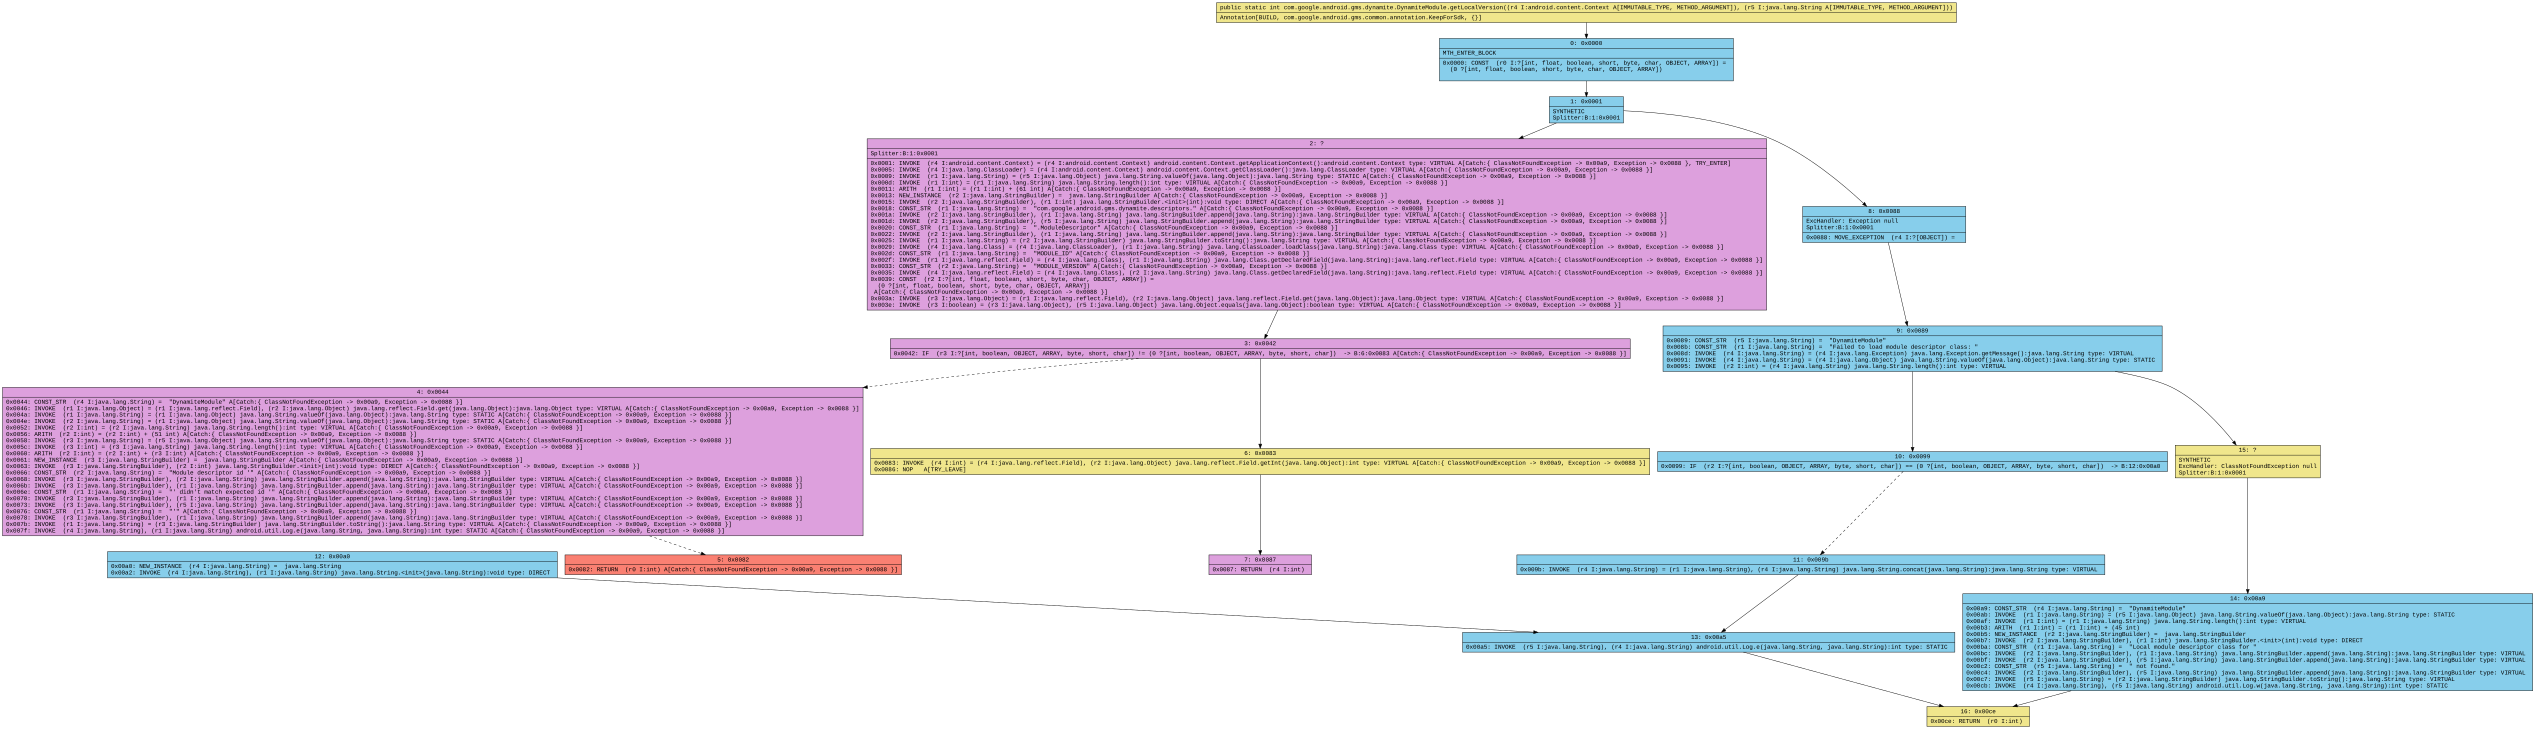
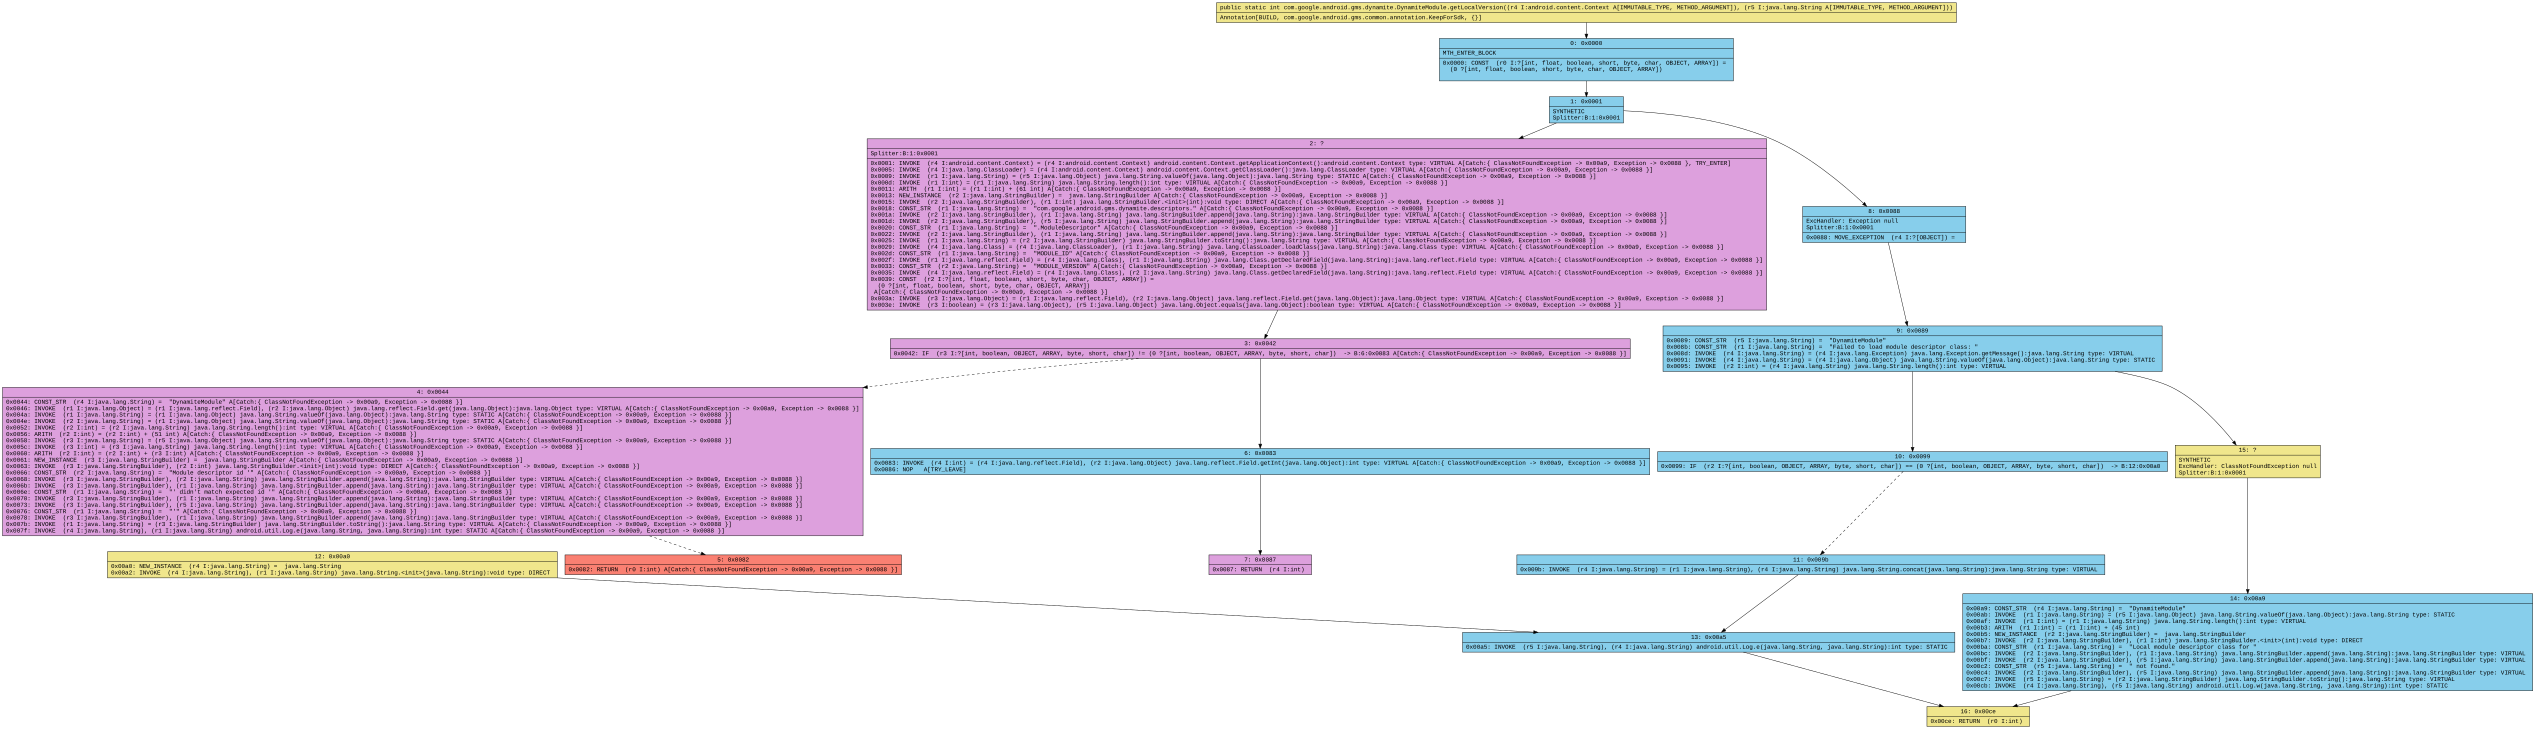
node "6: 0x0083": fillcolor khaki -> skyblue
node "12: 0x00a0": fillcolor skyblue -> khaki
